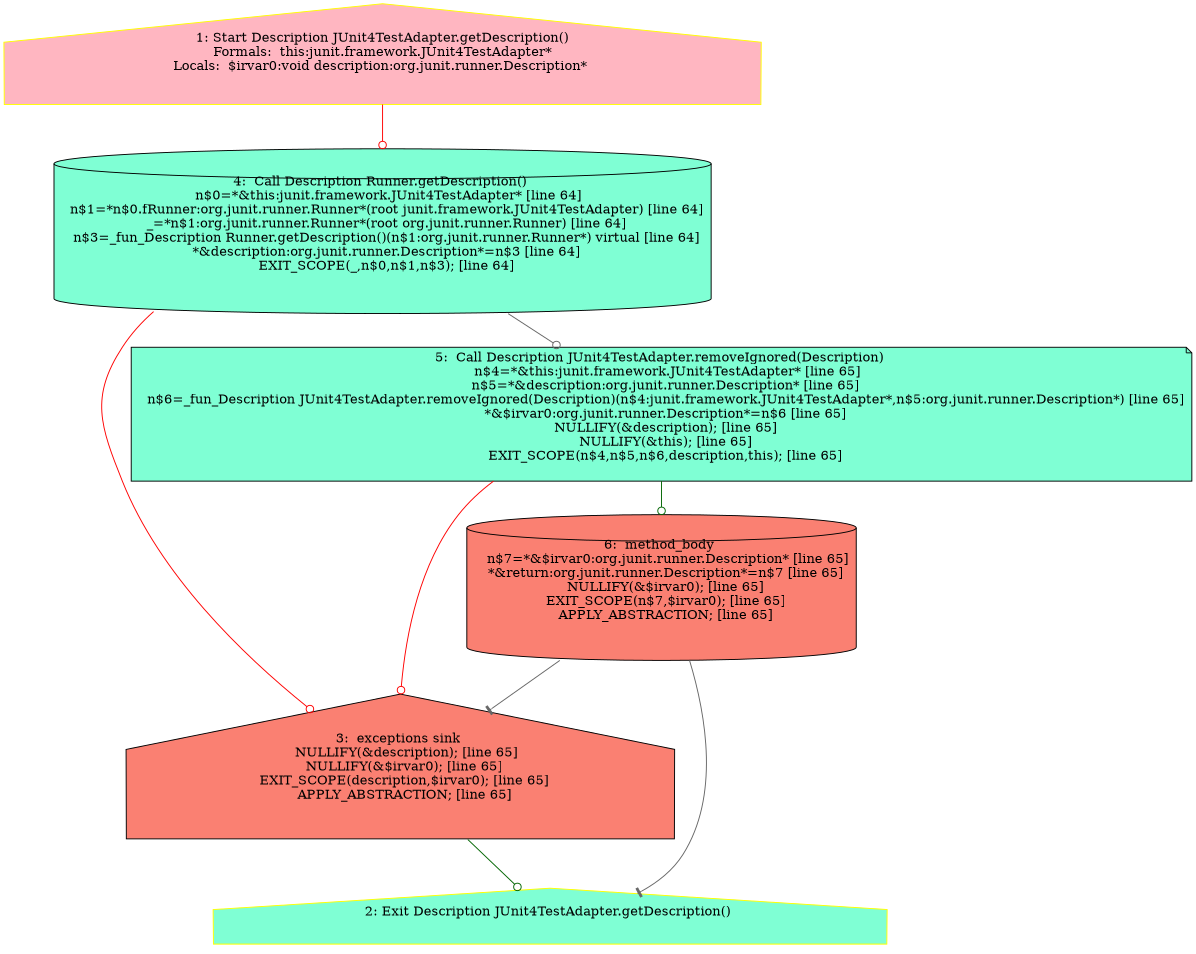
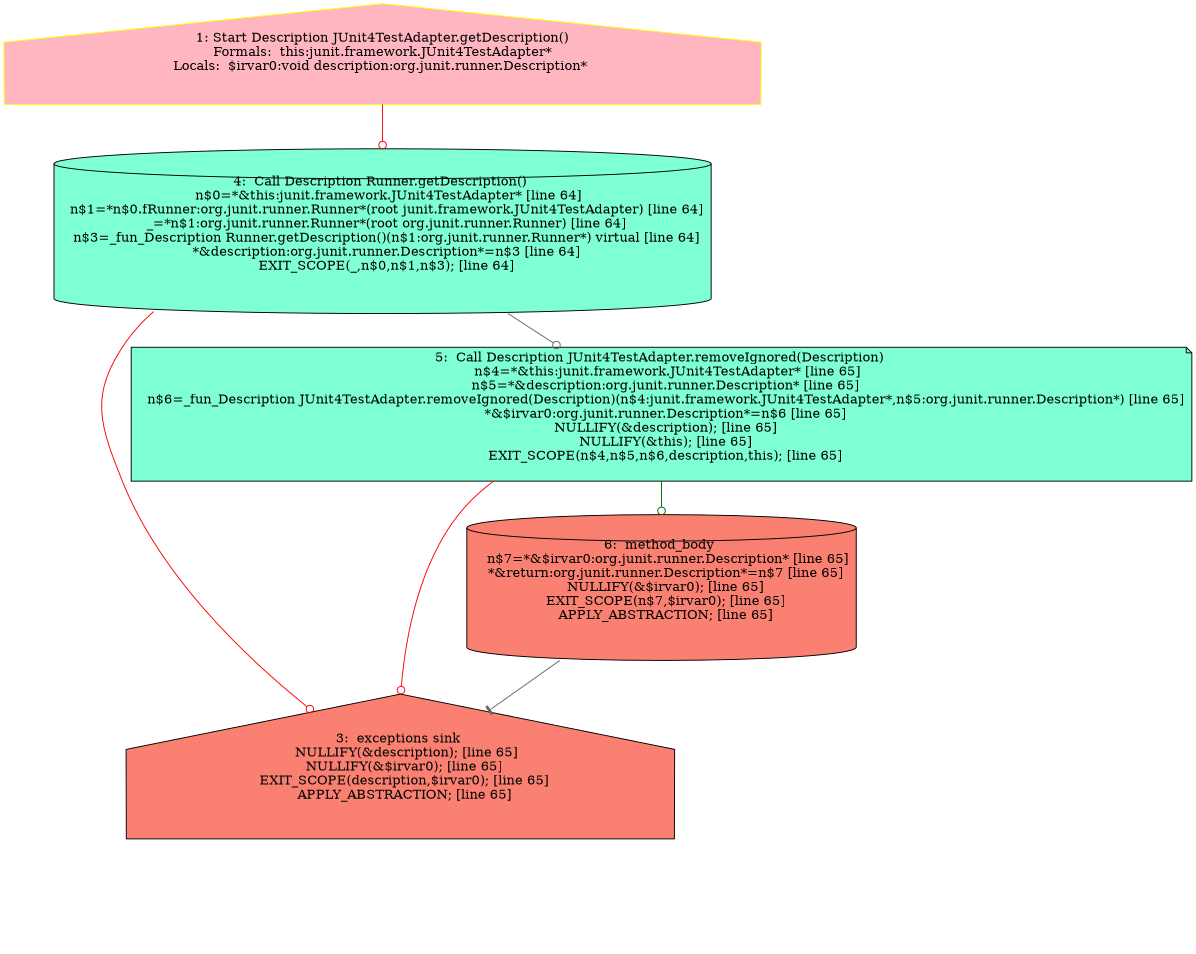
node "2: Exit Description JUnit4TestAdapter.getDescription()": removed
